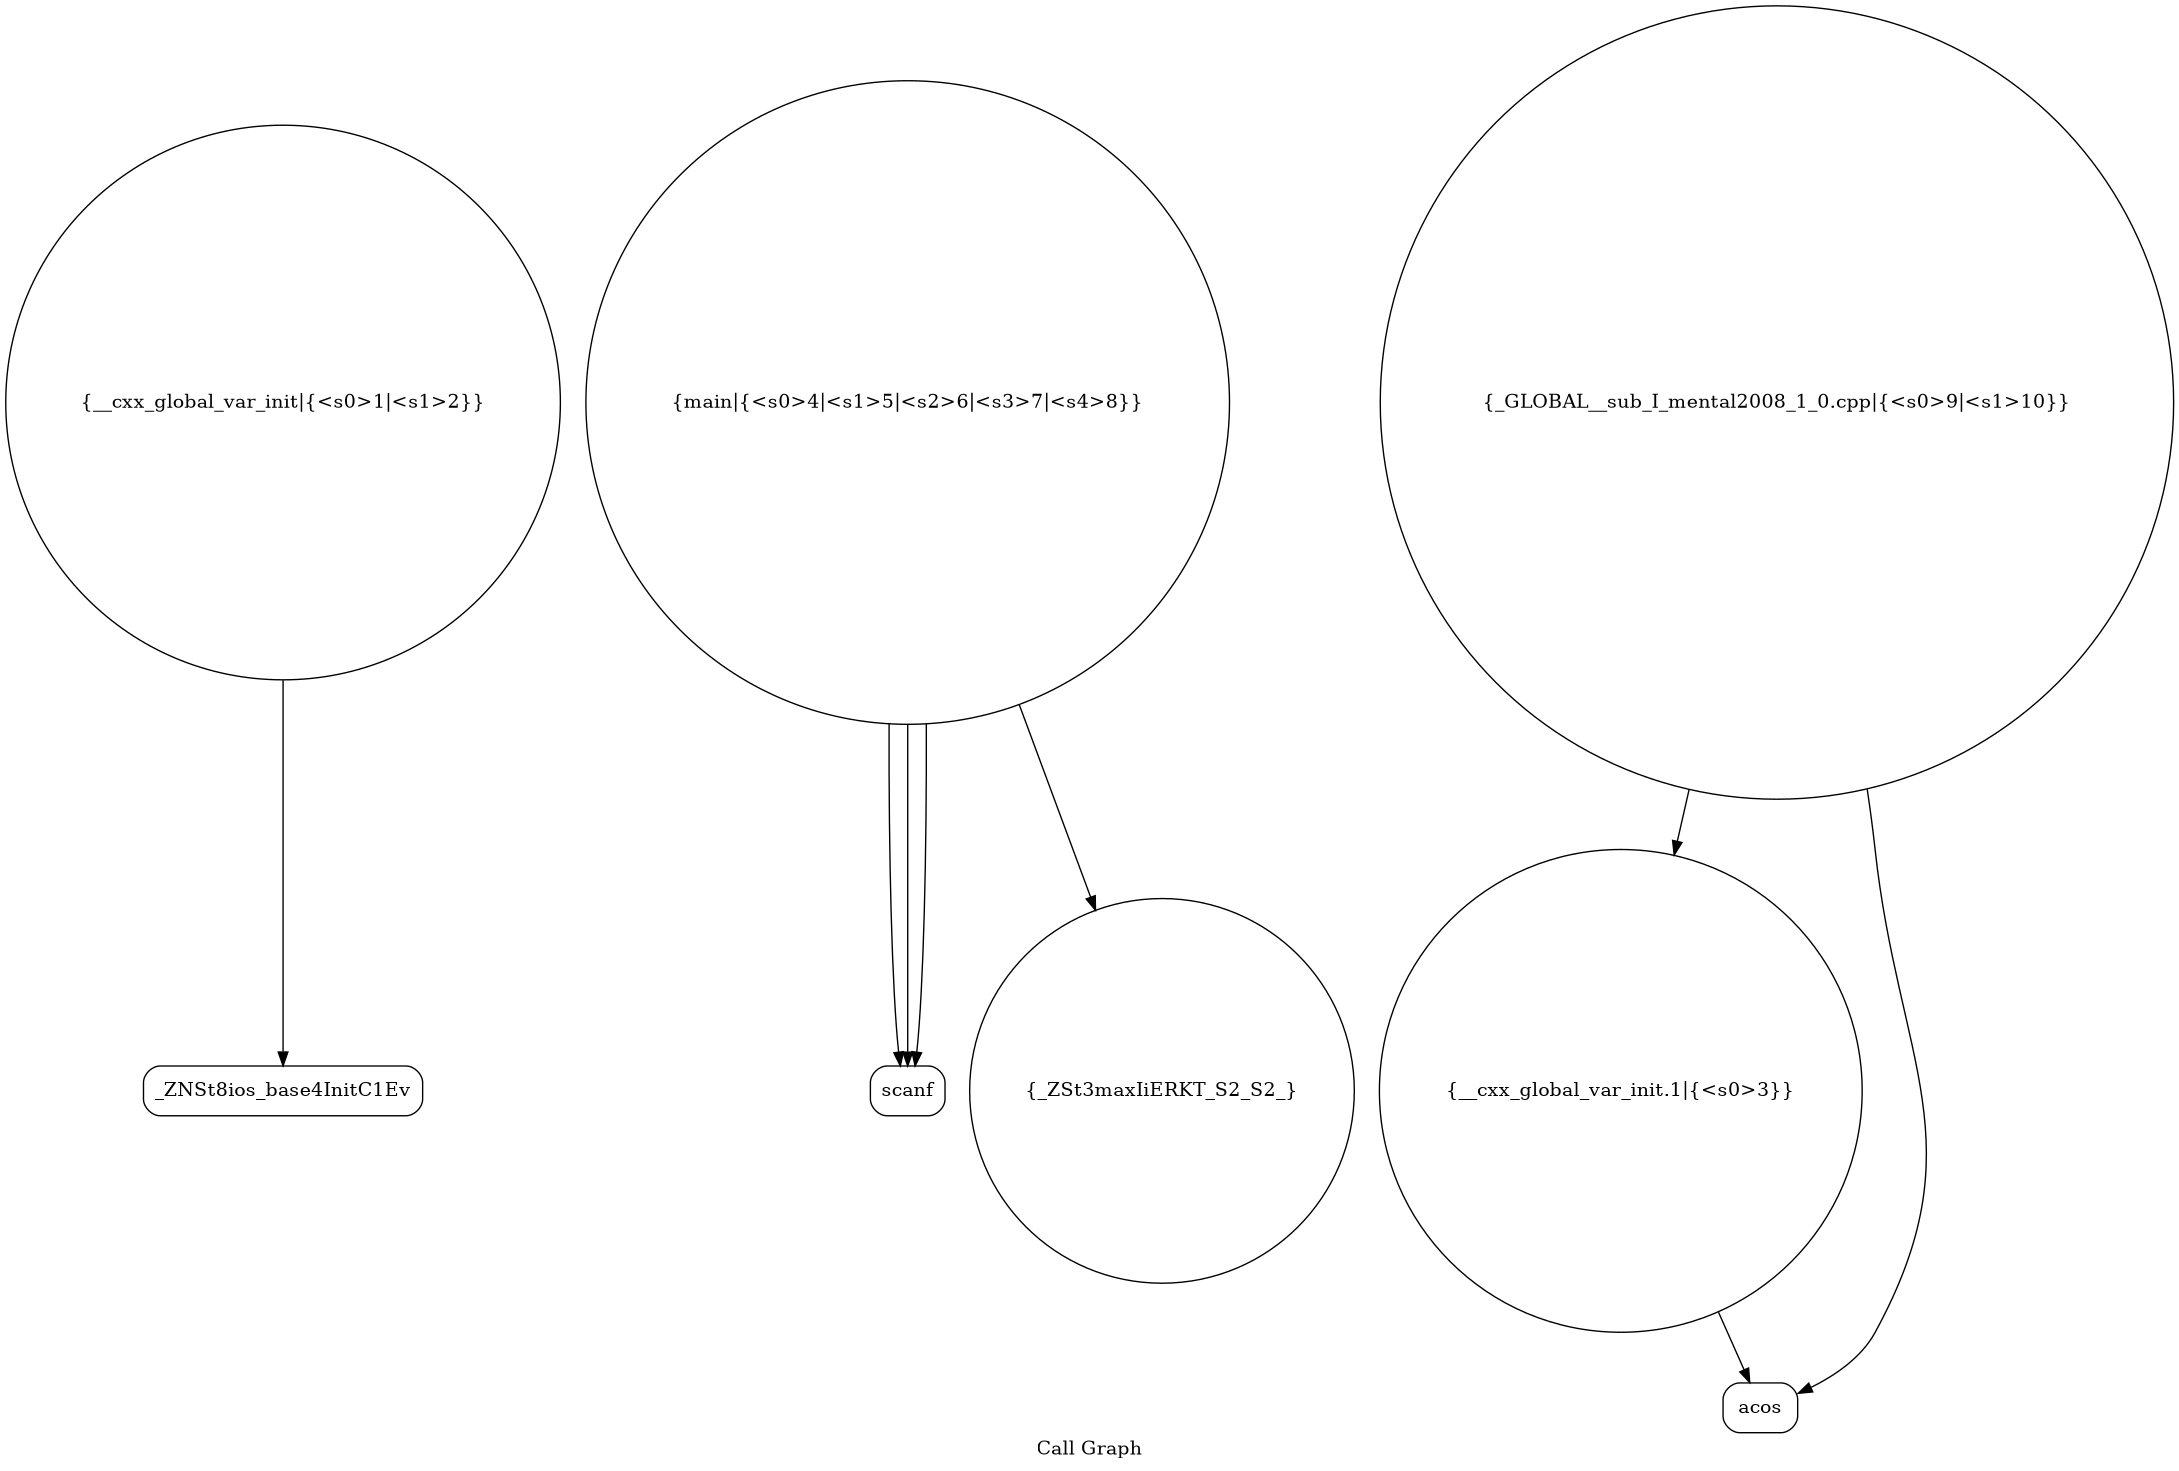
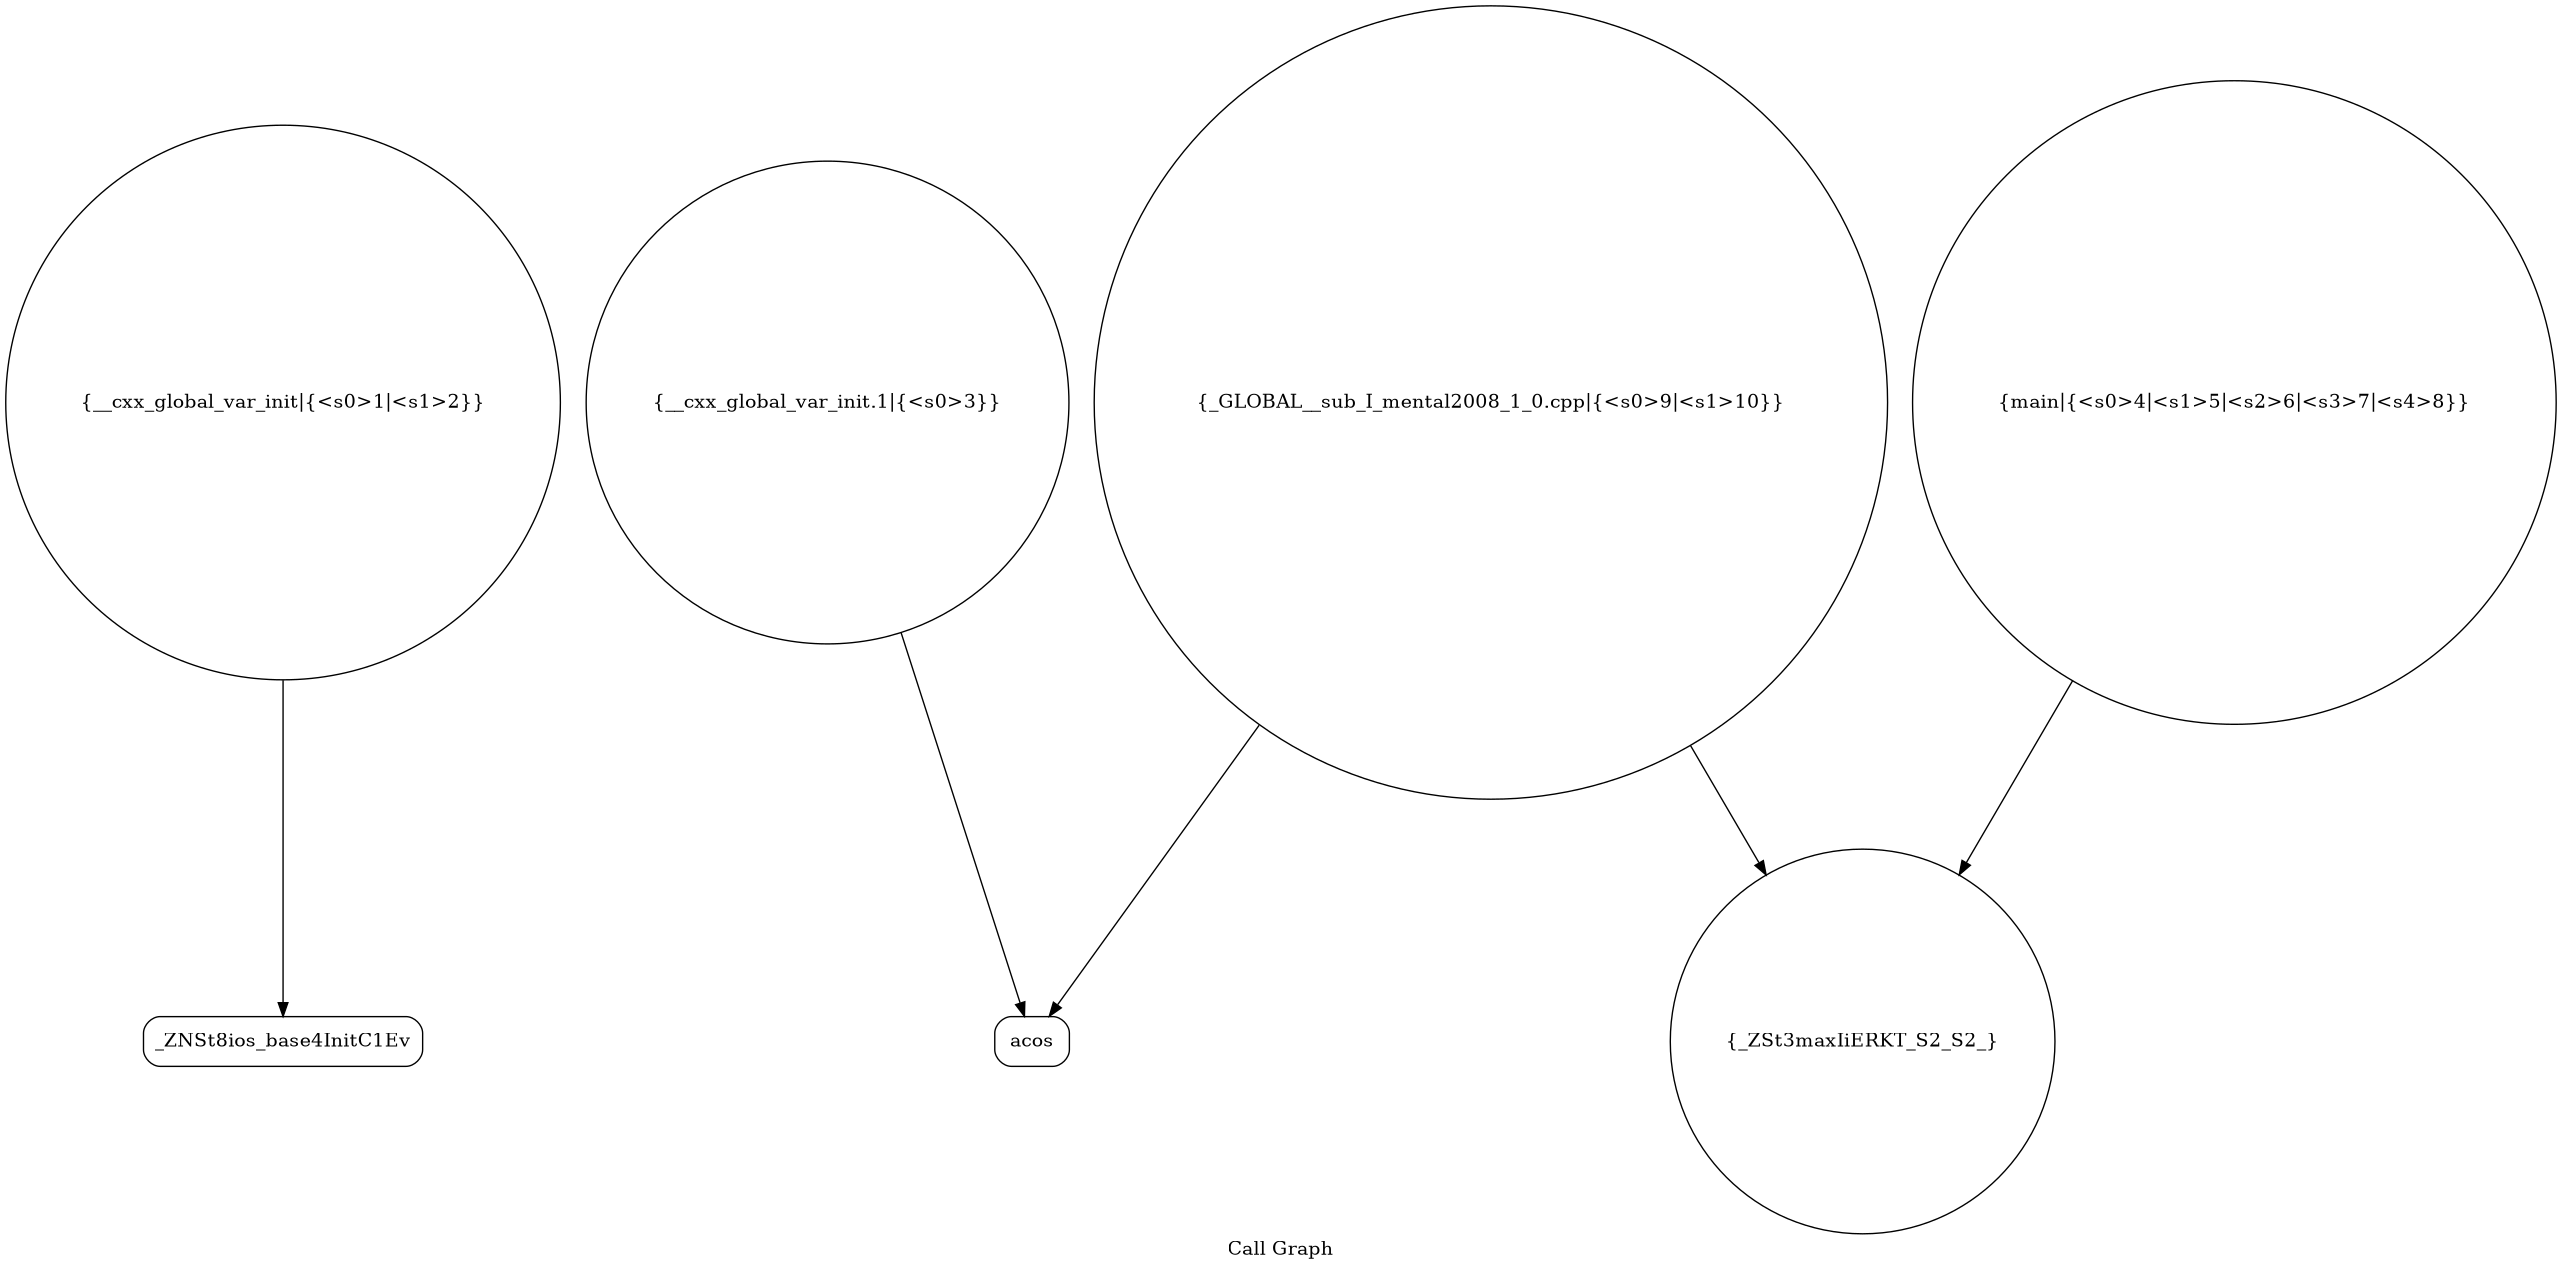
edge "{_GLOBAL__sub_I_mental2008_1_0.cpp|{<s0>9|<s1>10}}" -> "{__cxx_global_var_init.1|{<s0>3}}": now "{_GLOBAL__sub_I_mental2008_1_0.cpp|{<s0>9|<s1>10}}" -> "{_ZSt3maxIiERKT_S2_S2_}"
node "scanf": removed
